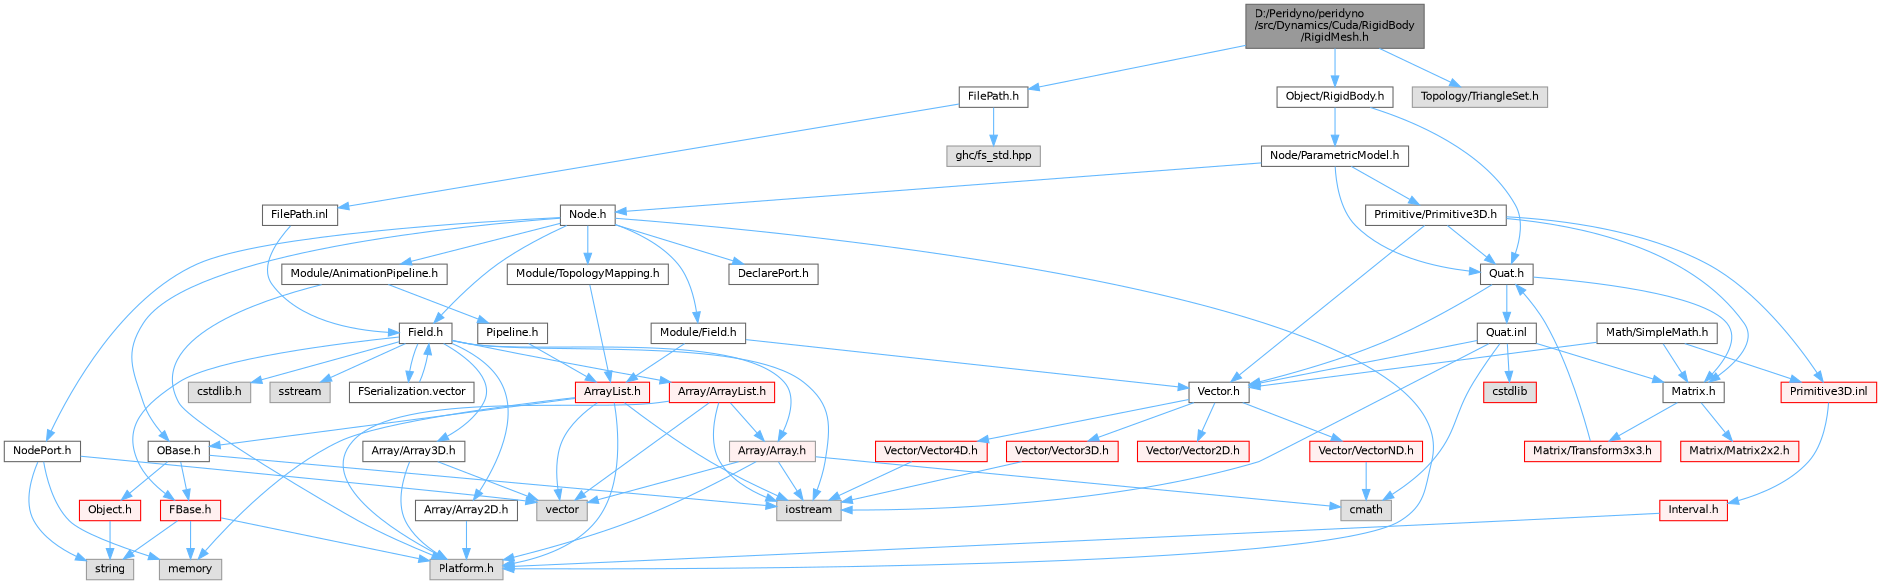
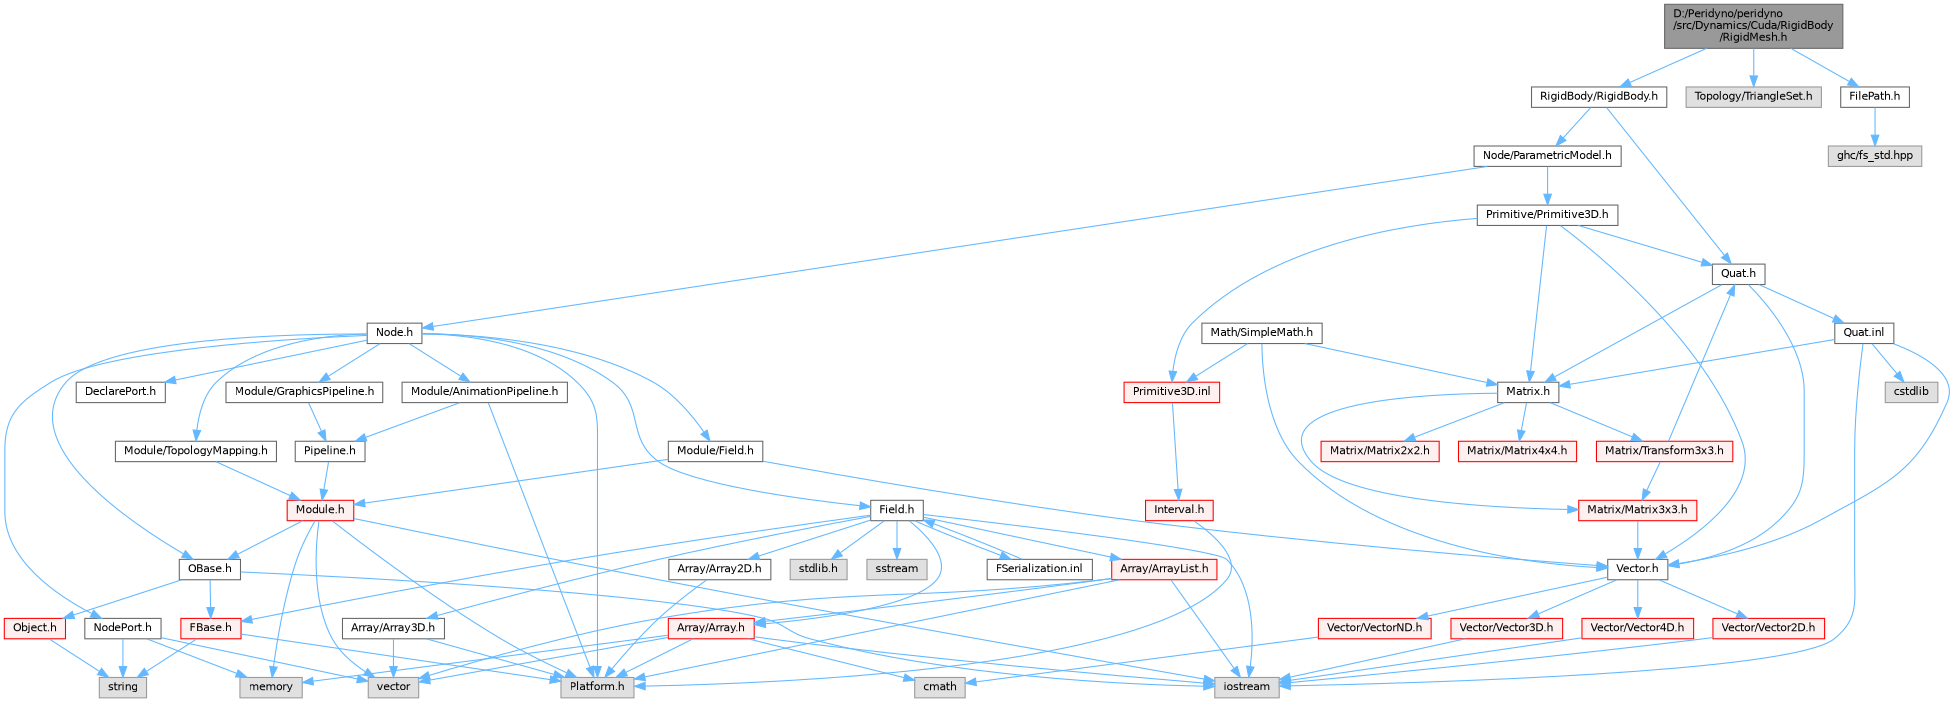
node "Object/RigidBody.h": label "Object/RigidBody.h" -> "RigidBody/RigidBody.h"
node "FilePath.inl": removed
edge "Node/ParametricModel.h" -> "Quat.h": removed
node "cstdlib.h": label "cstdlib.h" -> "stdlib.h"
node "Module/GraphicsPipeline.h": added
node "FSerialization.vector": label "FSerialization.vector" -> "FSerialization.inl"
node "ArrayList.h": label "ArrayList.h" -> "Module.h"
node "cstdlib": color red -> grey60
edge "Quat.inl" -> "cmath": removed
node "Array/Array.h": color grey60 -> red
node "Matrix/Matrix4x4.h": added
node "Matrix/Matrix3x3.h": added
edge "FBase.h" -> "memory": now "Array/Array.h" -> "memory"
edge "Vector/Vector2D.h" -> "iostream": added
